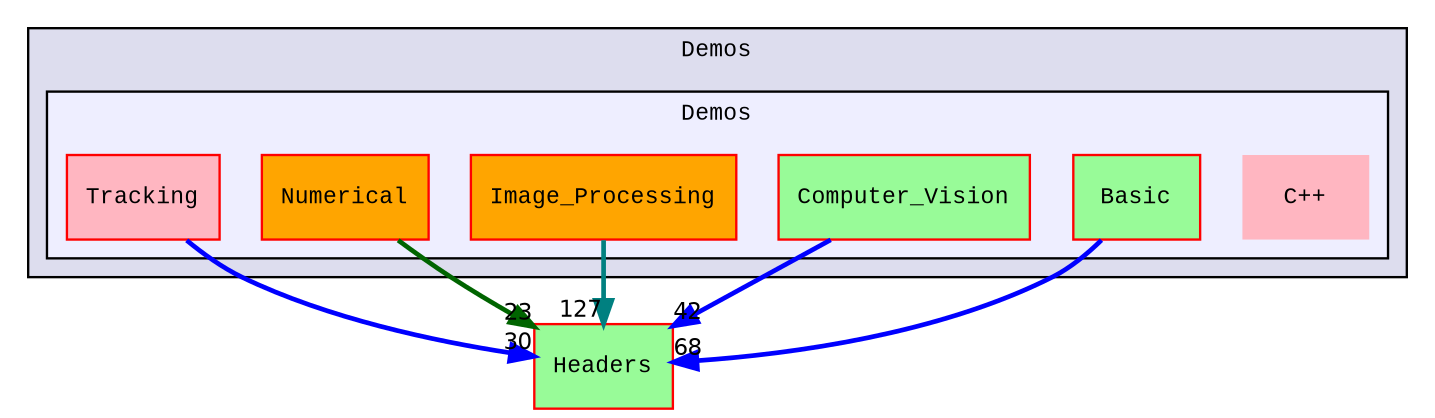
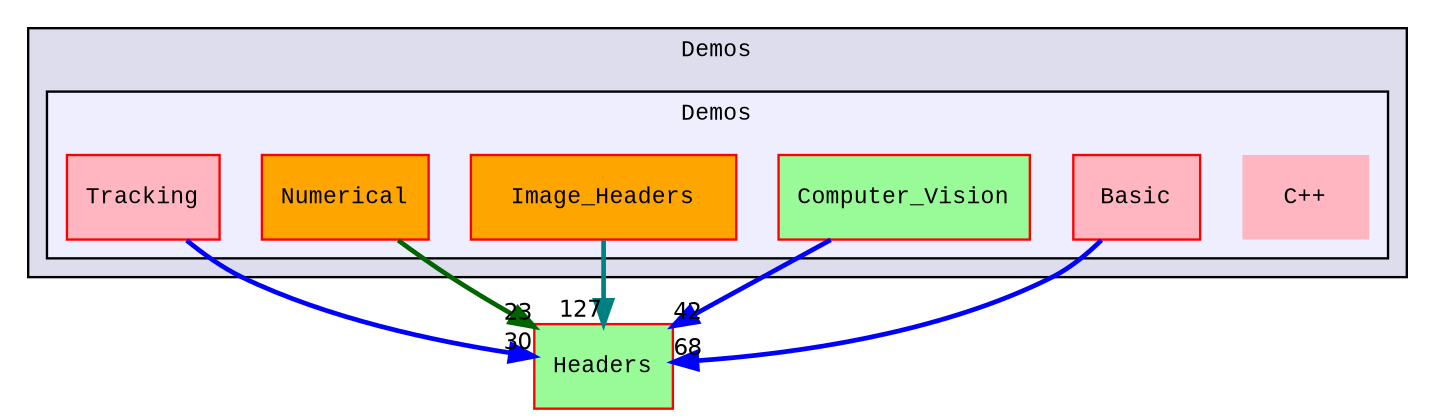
node "Image_Processing": label "Image_Processing" -> "Image_Headers"
node "Basic": fillcolor palegreen -> lightpink
